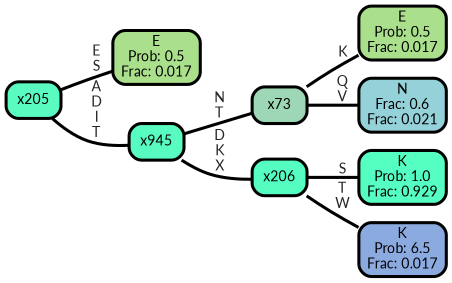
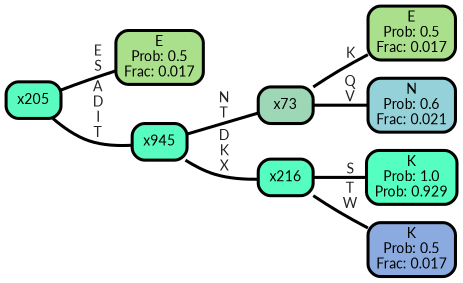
node "N Frac: 0.6 Frac: 0.021": label "N Frac: 0.6 Frac: 0.021" -> "N Prob: 0.6 Frac: 0.021"
node "x206": label "x206" -> "x216"
node "K Prob: 1.0 Frac: 0.929": label "K Prob: 1.0 Frac: 0.929" -> "K Prob: 1.0 Prob: 0.929"
node "K Prob: 6.5 Frac: 0.017": label "K Prob: 6.5 Frac: 0.017" -> "K Prob: 0.5 Frac: 0.017"
